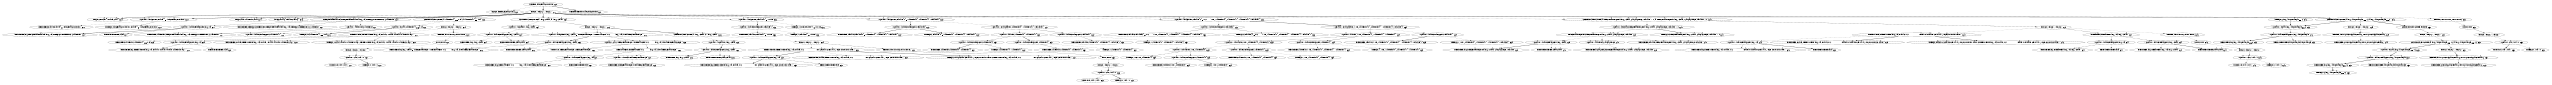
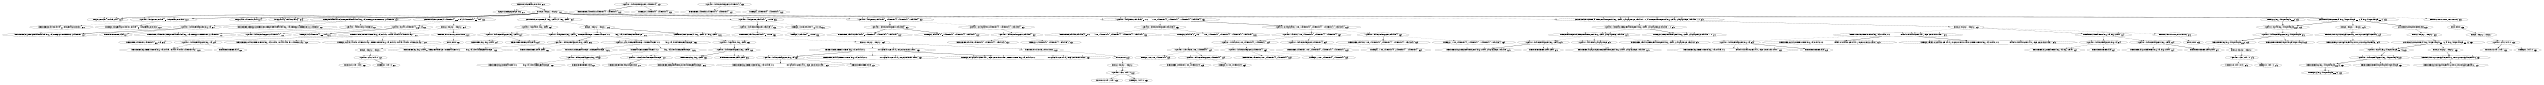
edge "(METHOD,initCIELabConversion)" -> "(METHOD_RETURN,tileContigRoutine)": now "(<operator>.sizeOf,sizeof(TIFFCIELabToRGB))" -> "(METHOD_RETURN,tileContigRoutine)"
node "(<operator>.division,whitePoint[0] / whitePoint[1])": removed
